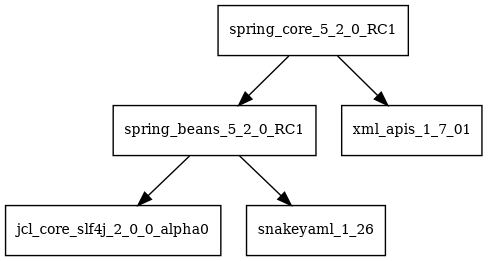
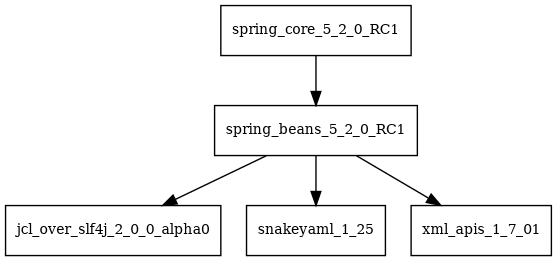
edge "spring_core_5_2_0_RC1" -> "xml_apis_1_7_01": now "spring_beans_5_2_0_RC1" -> "xml_apis_1_7_01"
node "jcl_core_slf4j_2_0_0_alpha0": label "jcl_core_slf4j_2_0_0_alpha0" -> "jcl_over_slf4j_2_0_0_alpha0"
node "snakeyaml_1_26": label "snakeyaml_1_26" -> "snakeyaml_1_25"
